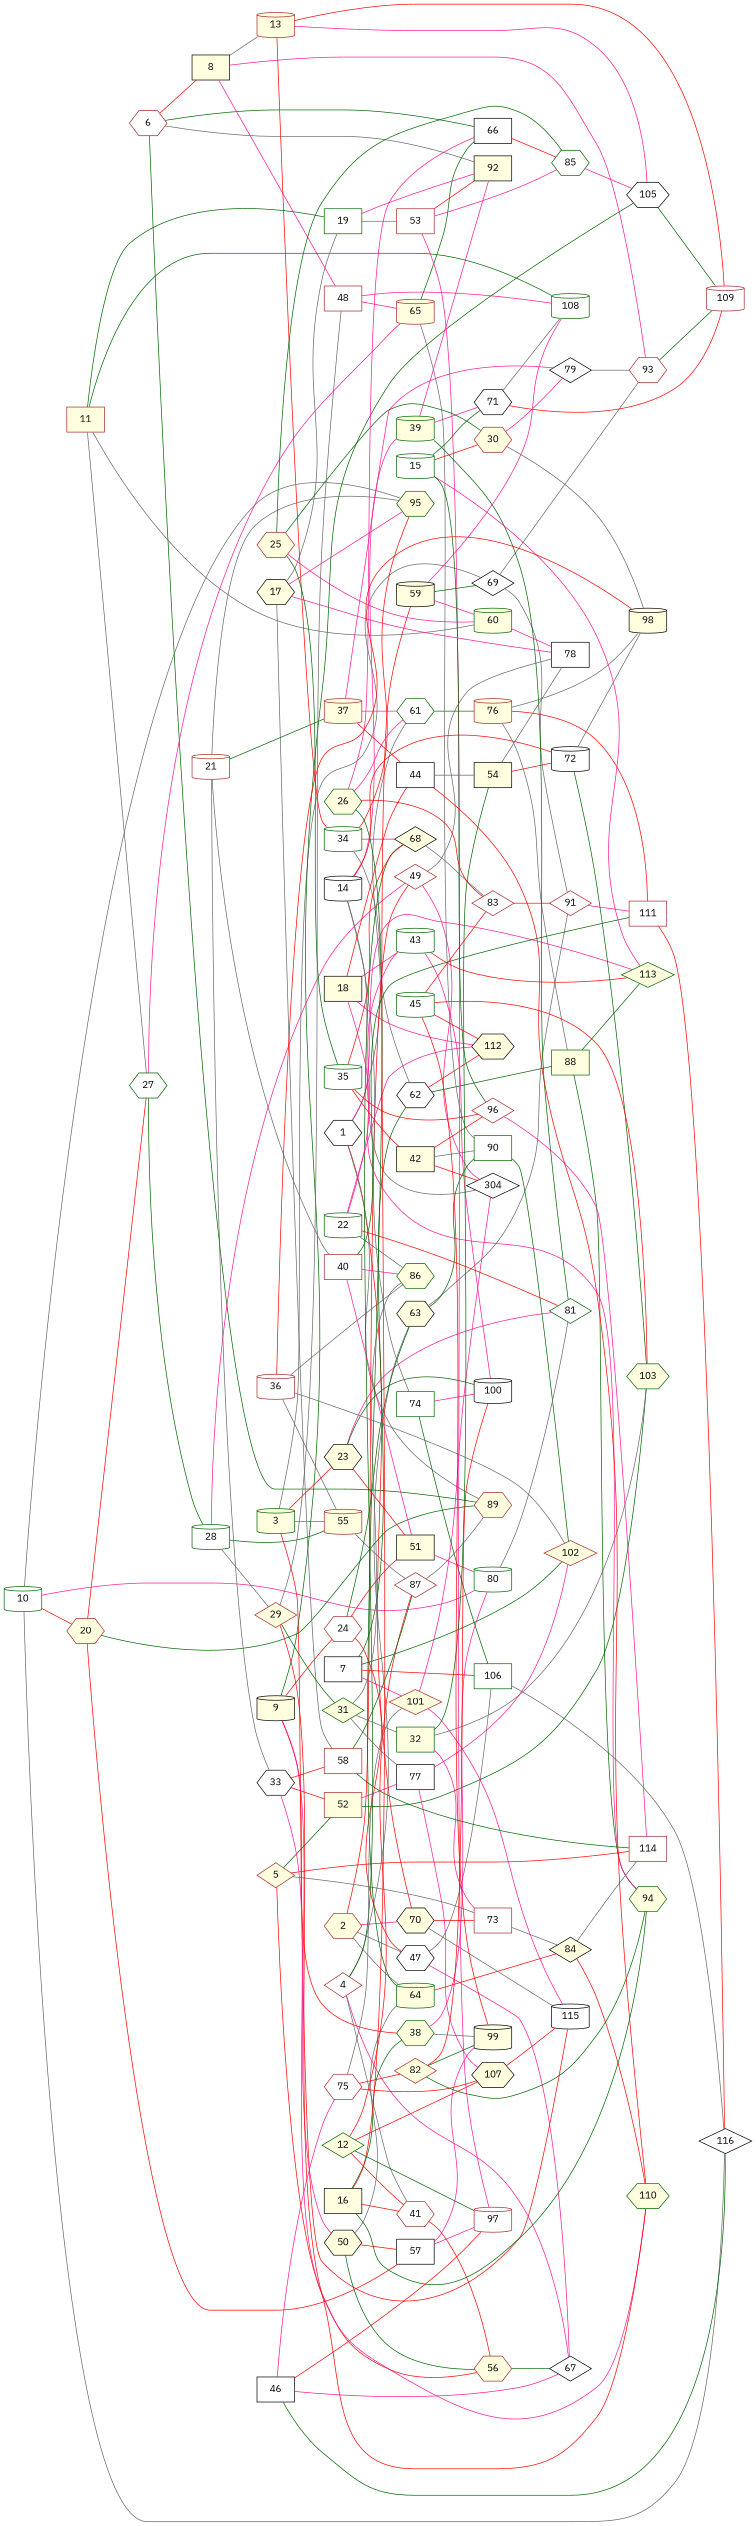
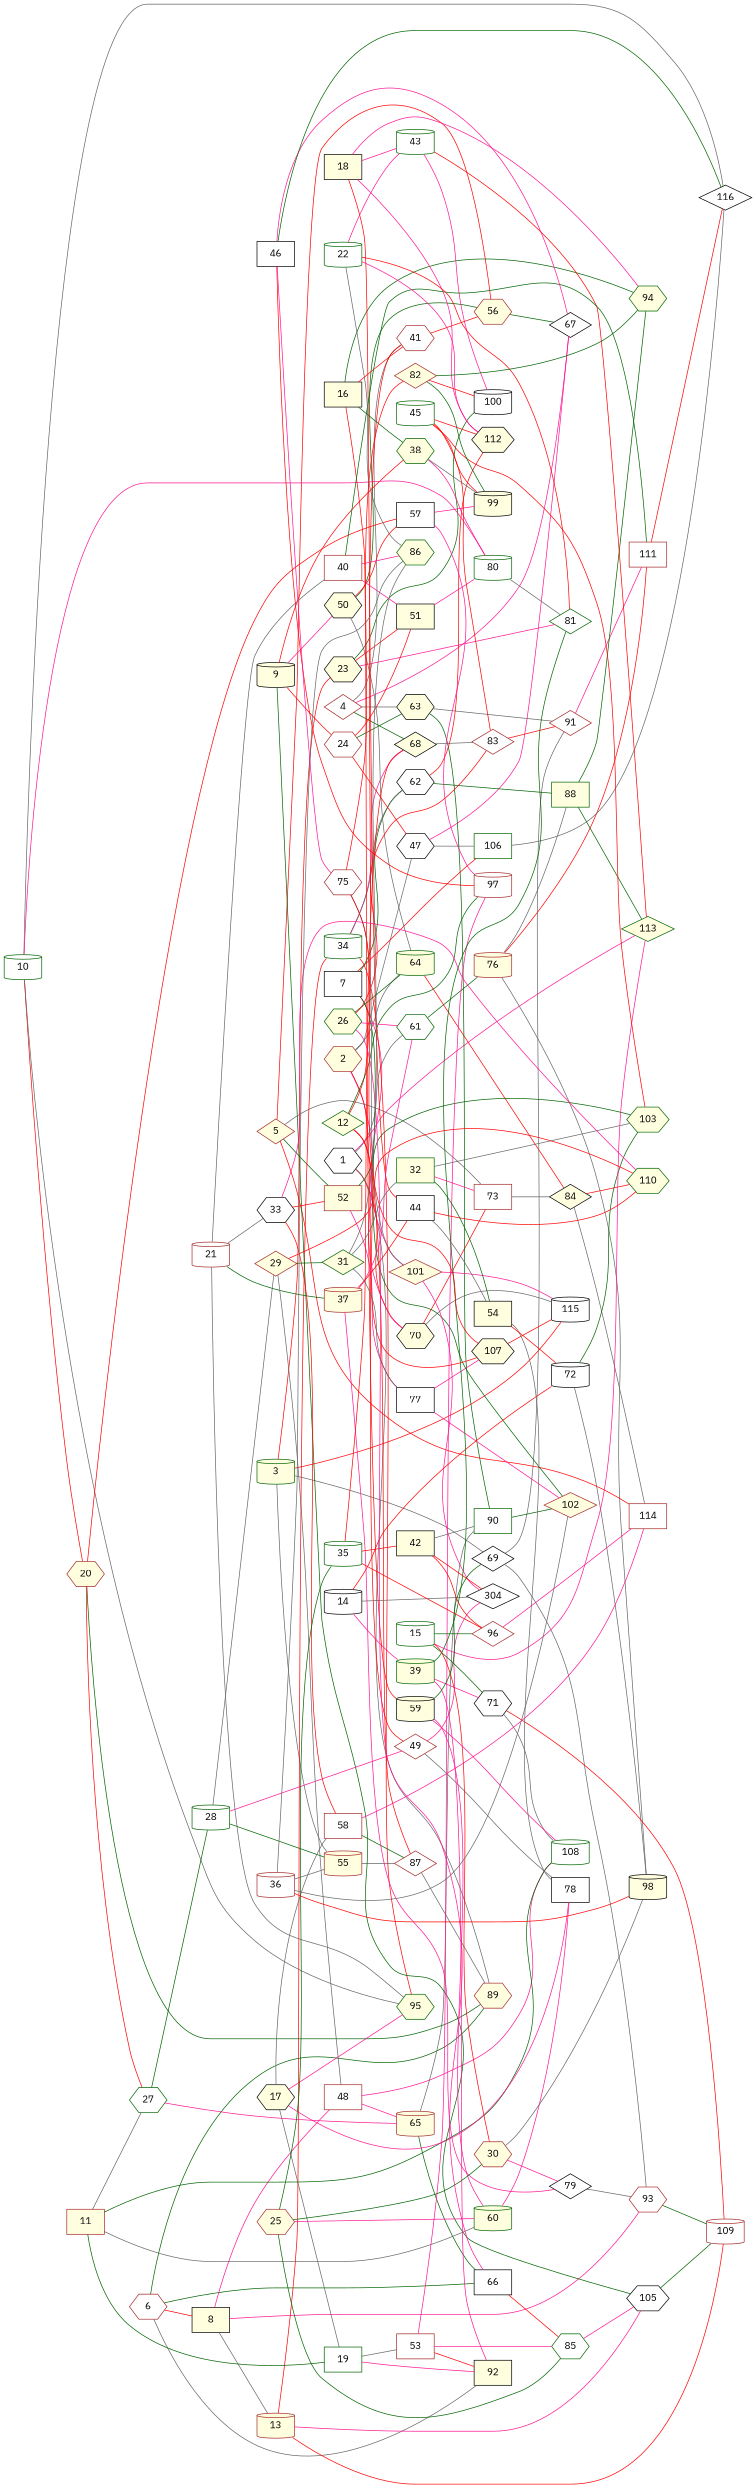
node "74": removed
edge "58" -- "114": color darkgreen -> deeppink
